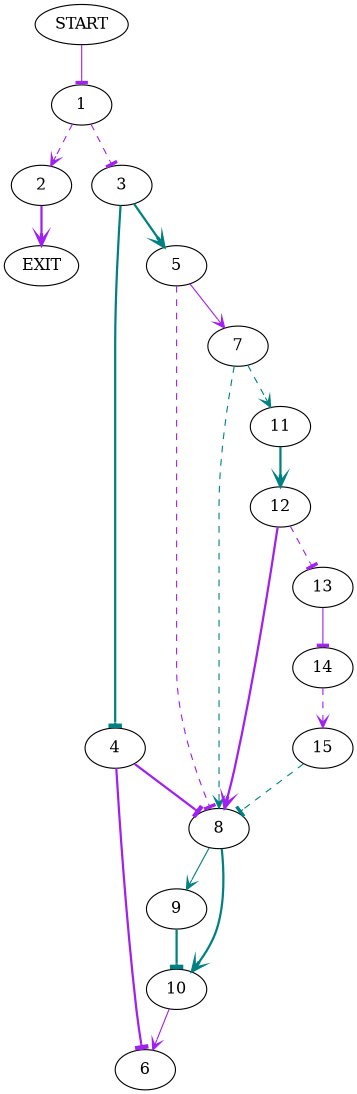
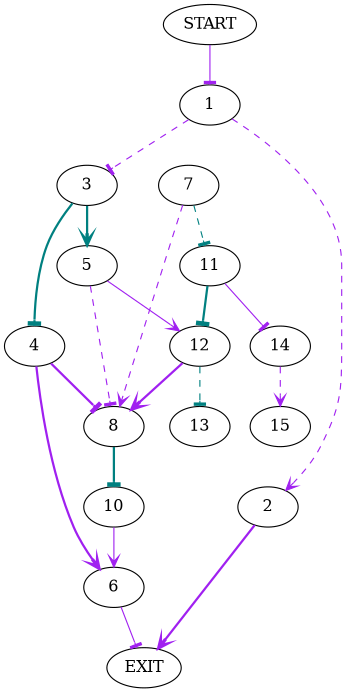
edge "5" -> "7": now "5" -> "12"
edge "7" -> "11": arrowhead vee -> tee
edge "11" -> "12": arrowhead vee -> tee
edge "12" -> "13": color purple -> teal
edge "7" -> "8": color teal -> purple
edge "6" -> "EXIT": added
edge "13" -> "14": now "11" -> "14"
edge "15" -> "8": removed
edge "4" -> "6": arrowhead tee -> vee
edge "8" -> "10": arrowhead vee -> tee
node "9": removed
